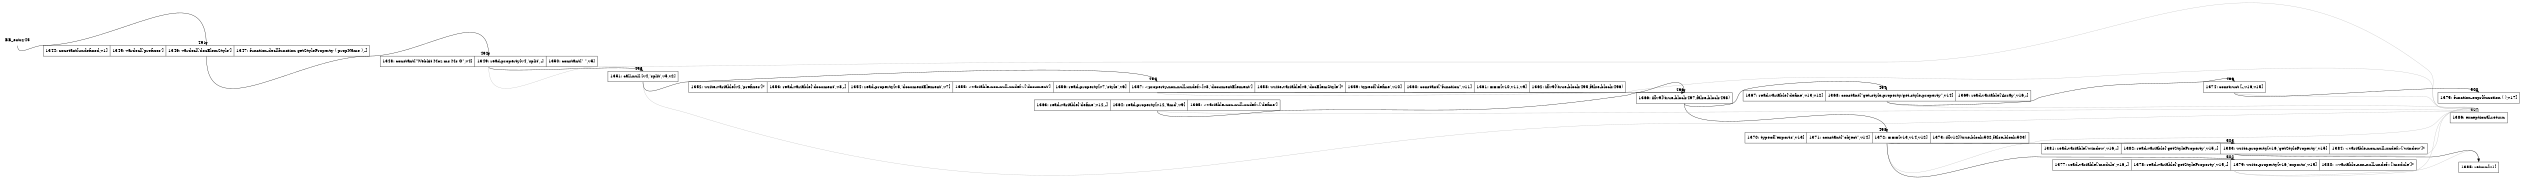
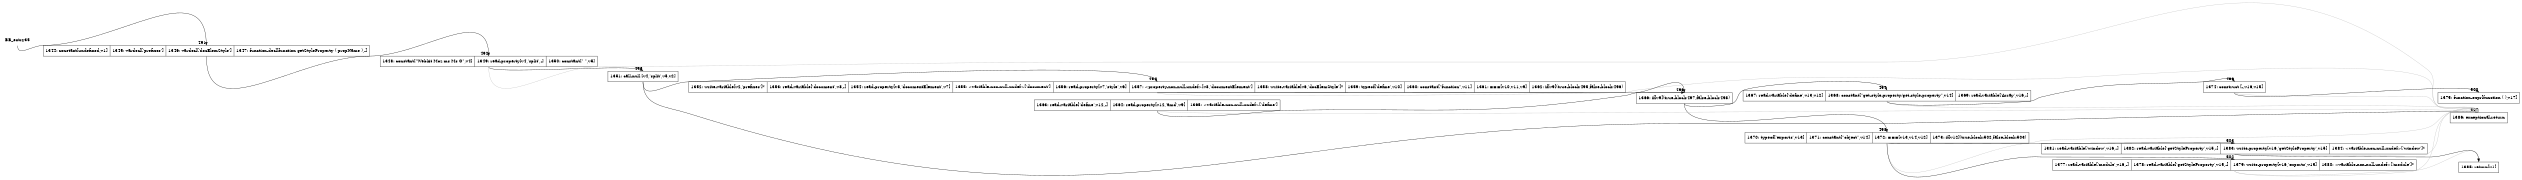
node "BB_entry45": label "BB_entry45" -> "BB_entry35"
edge "1351: call-null [v4,'split',v5,v2]" -> "1386: exceptional-return": color gray -> black
